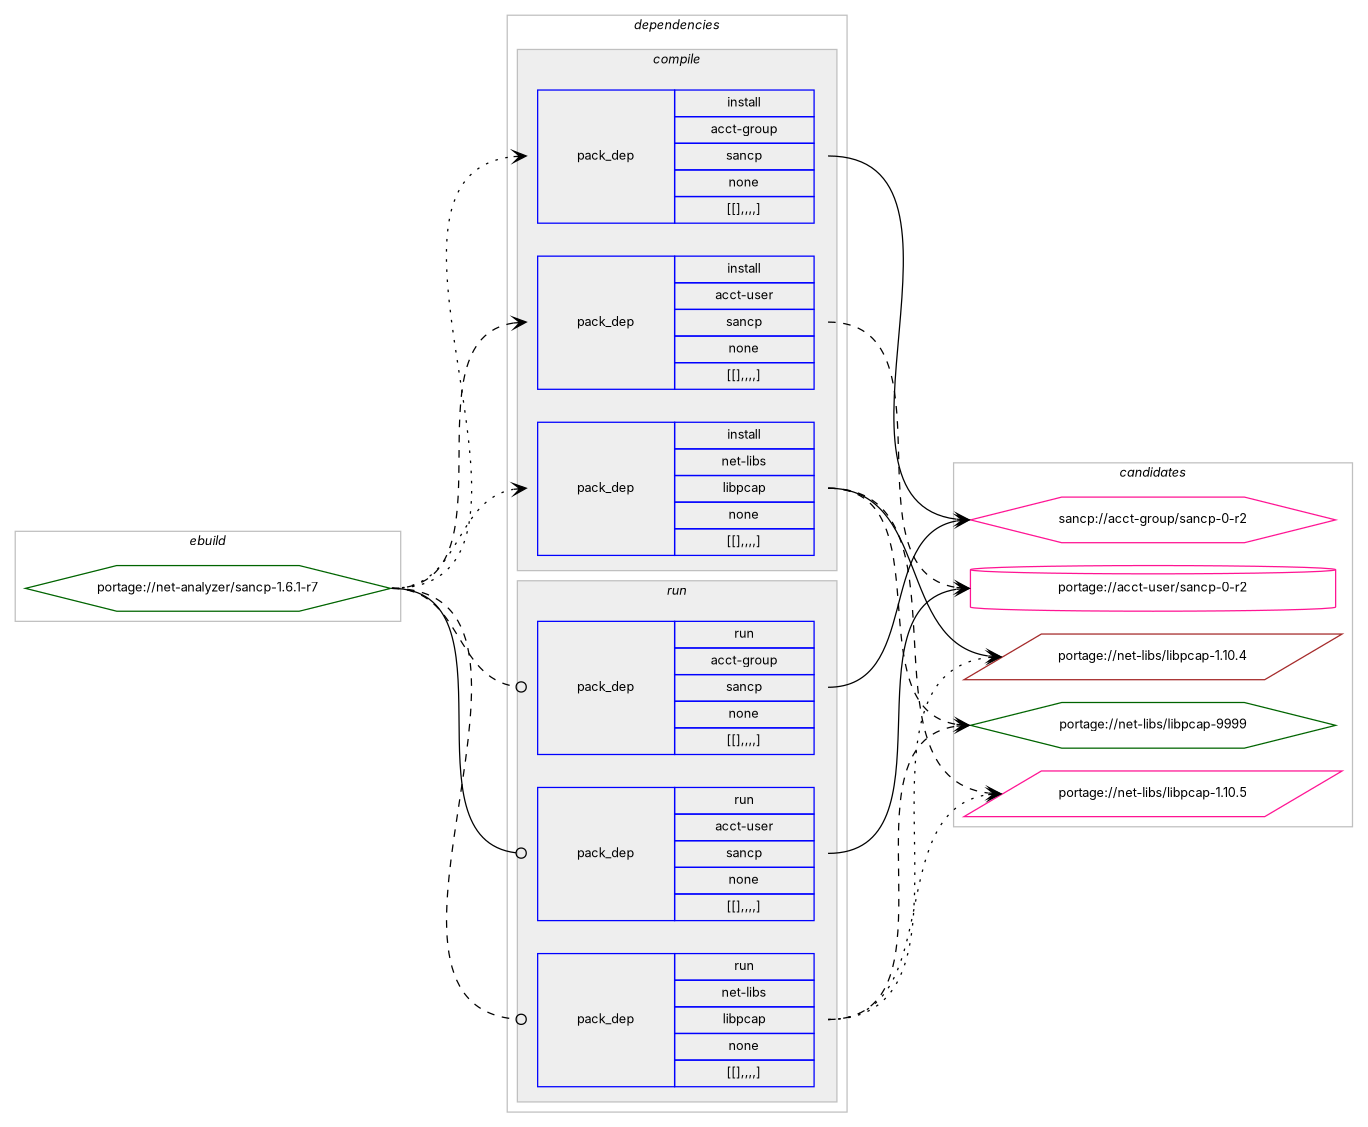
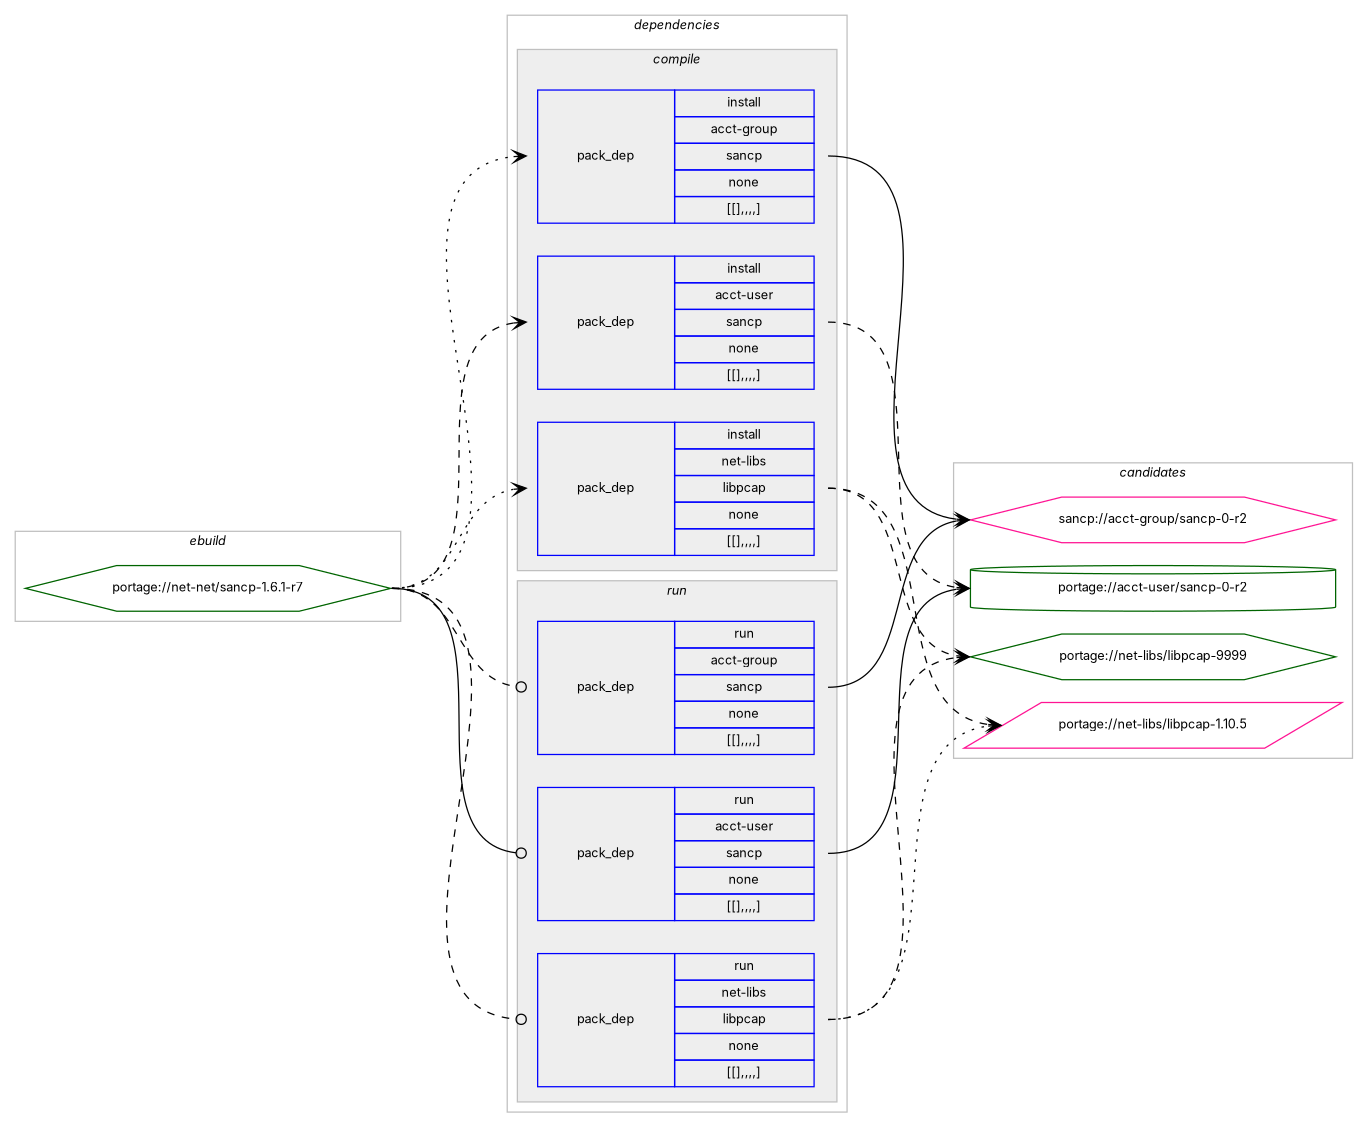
node "portage://net-analyzer/sancp-1.6.1-r7": label "portage://net-analyzer/sancp-1.6.1-r7" -> "portage://net-net/sancp-1.6.1-r7"
node "portage://acct-user/sancp-0-r2": color deeppink -> darkgreen
node "portage://net-libs/libpcap-1.10.4": removed
